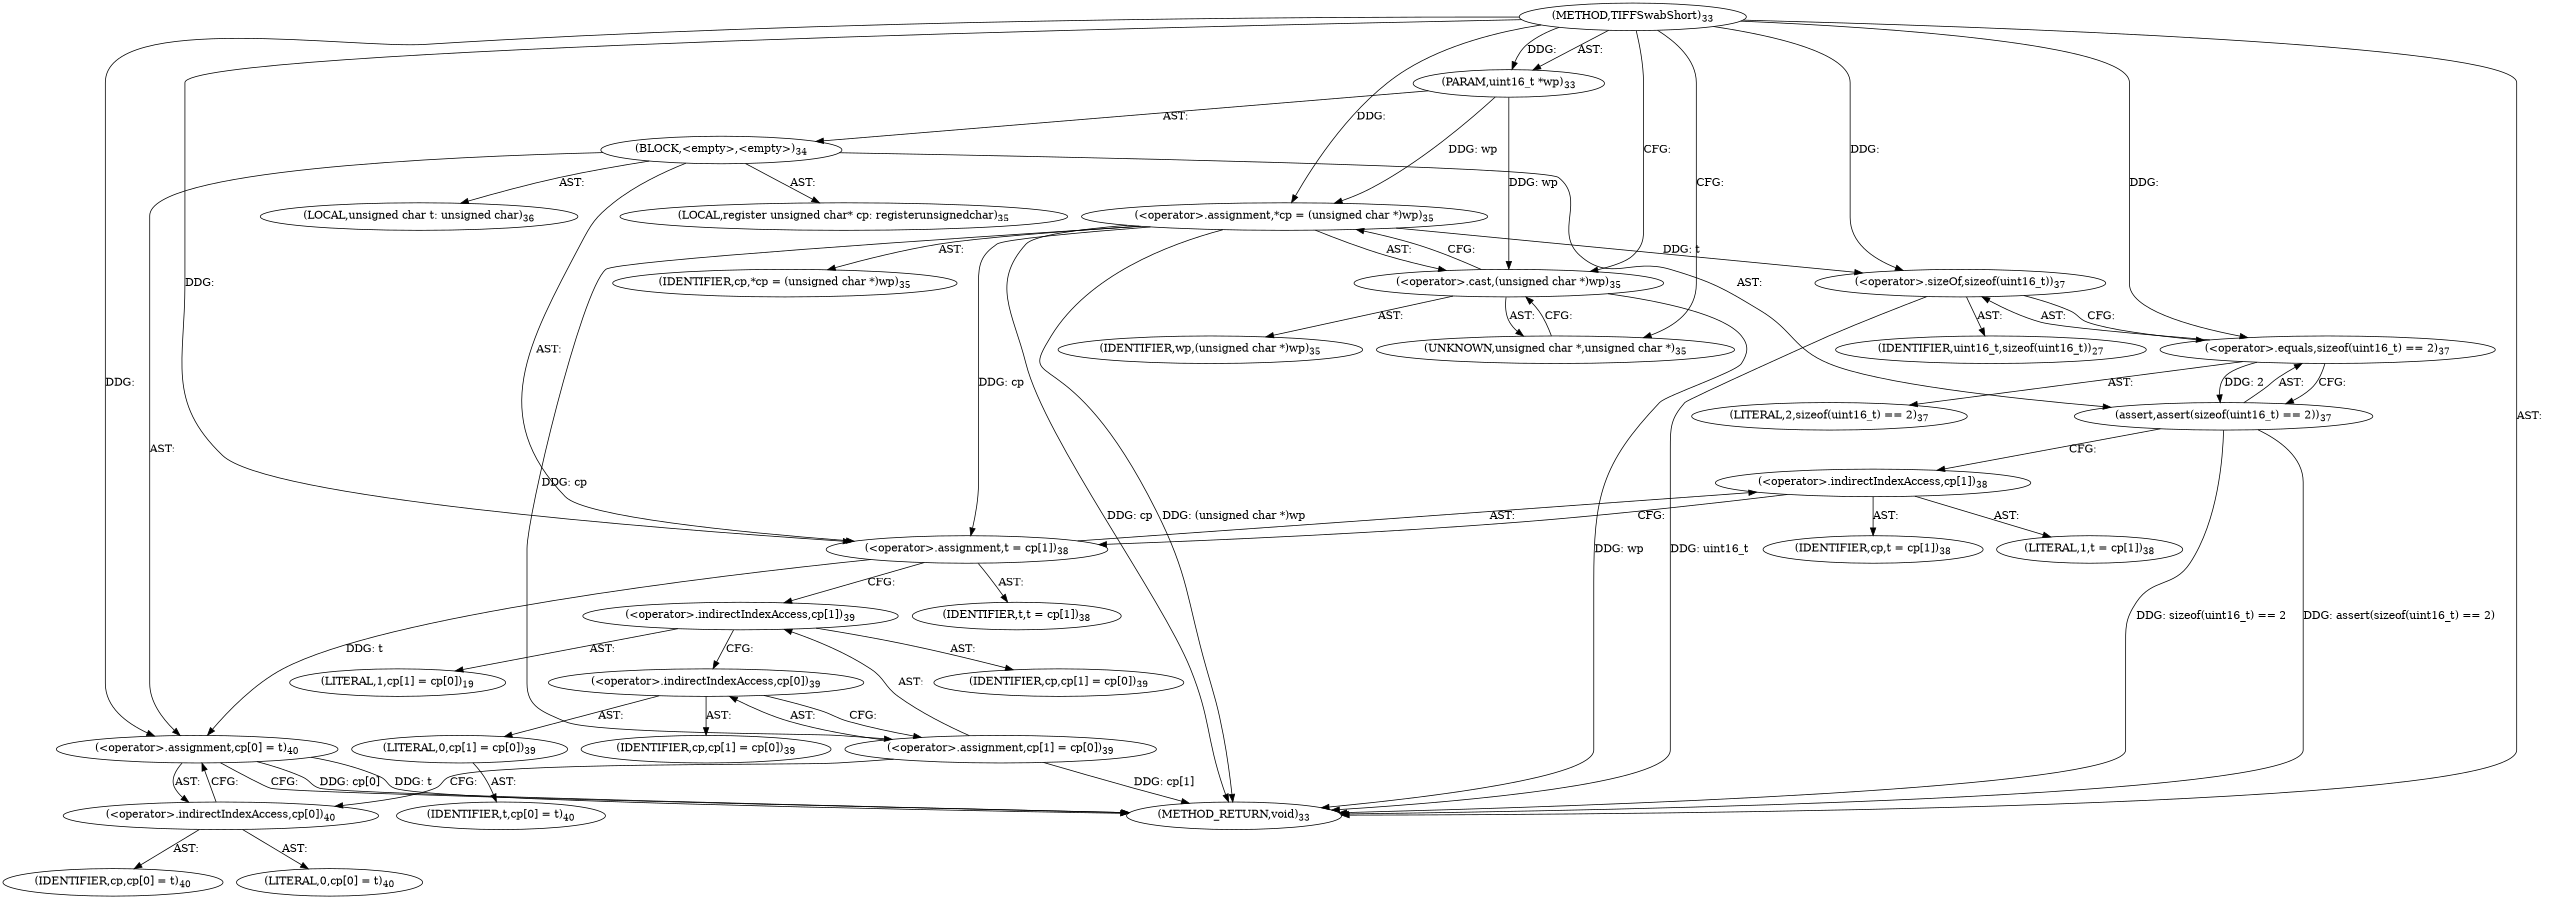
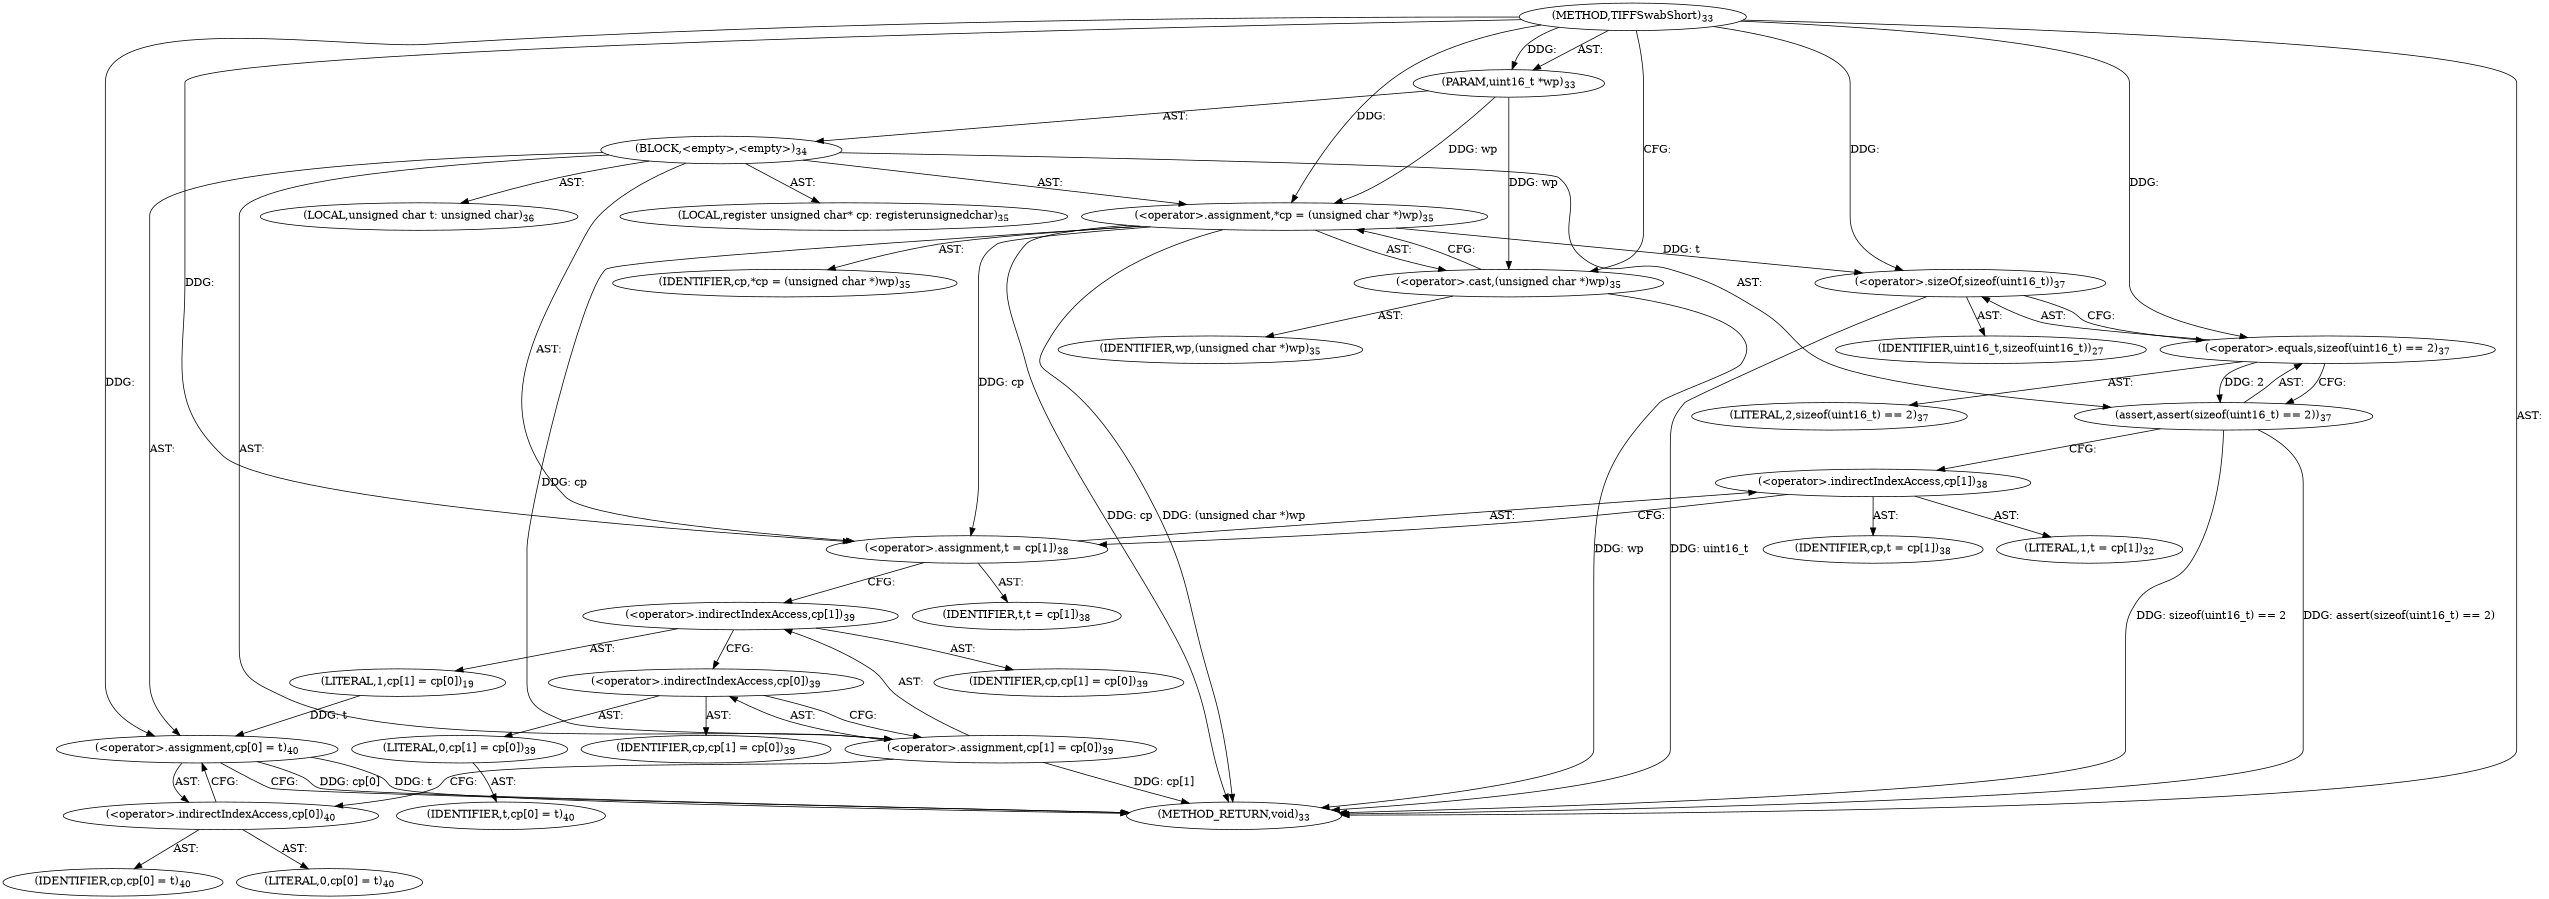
edge "(BLOCK,<empty>,<empty>)" -> "(<operator>.assignment,*cp = (unsigned char *)wp)": added, label "AST:"
node "(UNKNOWN,unsigned char *,unsigned char *)": removed
node "(LITERAL,1,t = cp[1])": text "38" -> "32"
edge "(BLOCK,<empty>,<empty>)" -> "(<operator>.assignment,cp[1] = cp[0])": added, label "AST:"
edge "(<operator>.assignment,t = cp[1])" -> "(<operator>.assignment,cp[0] = t)": now "(LITERAL,1,cp[1] = cp[0])" -> "(<operator>.assignment,cp[0] = t)"
